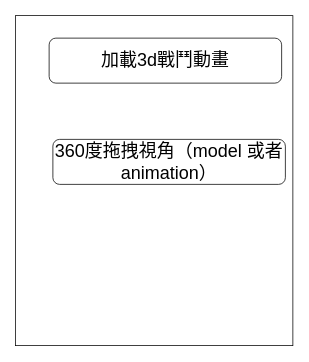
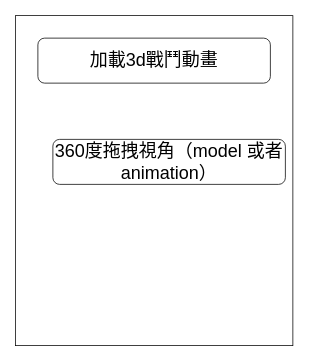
node "加載3d戰鬥動畫": moved (165, 60) -> (154, 60)
